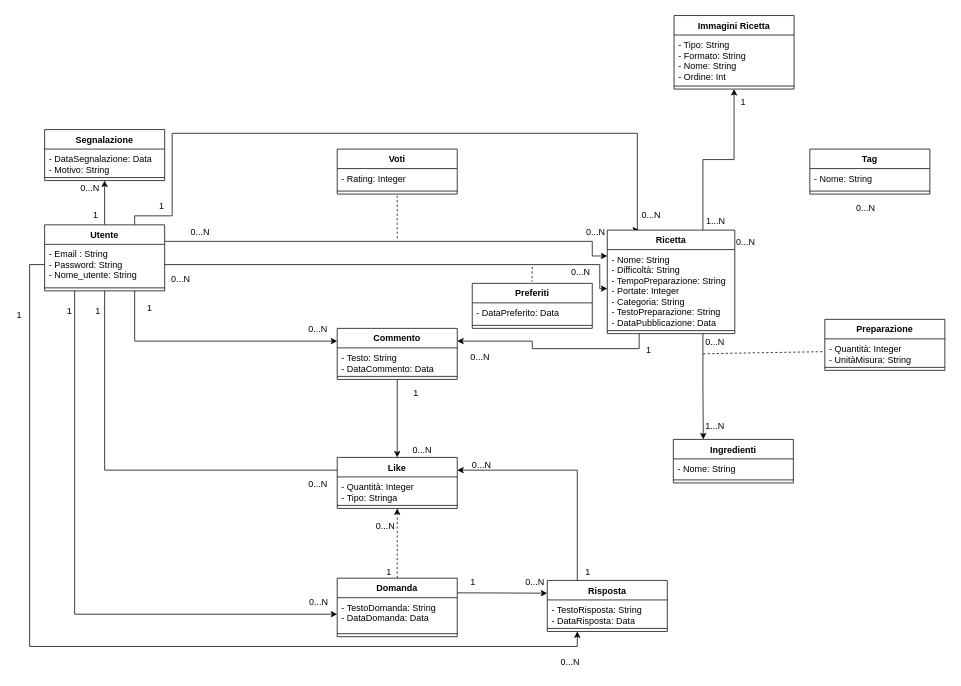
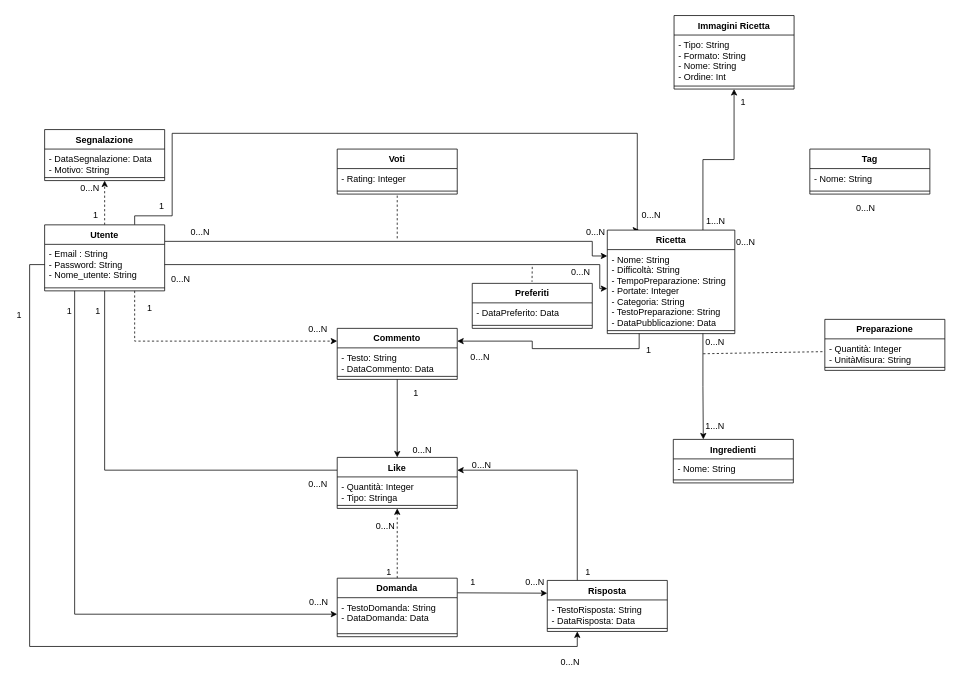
edge "Utente" -> "Segnalazione": style solid -> dashed
edge "Utente" -> "Commento": style solid -> dashed
